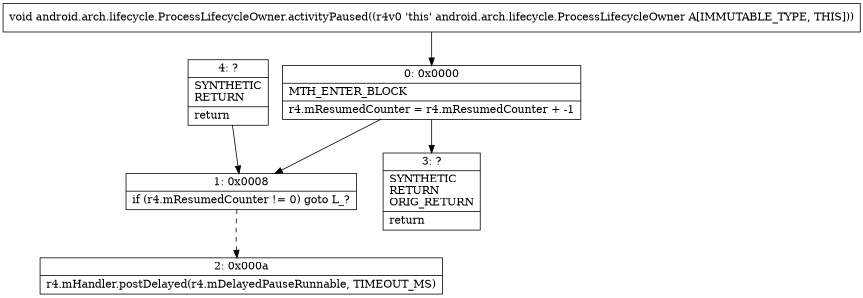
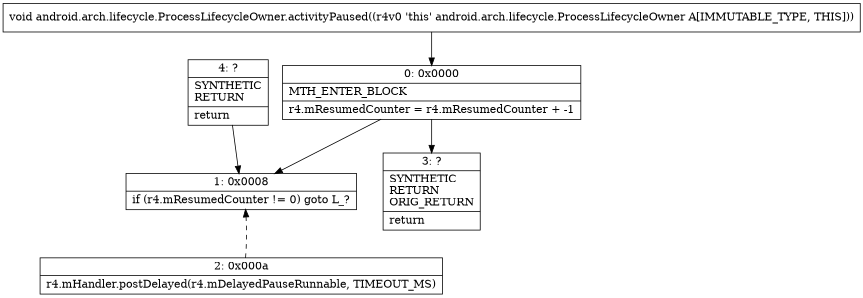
edge "1: 0x0008" -> "2: 0x000a": reversed
